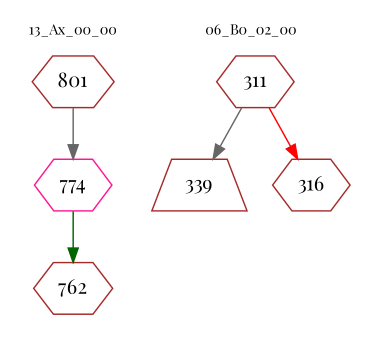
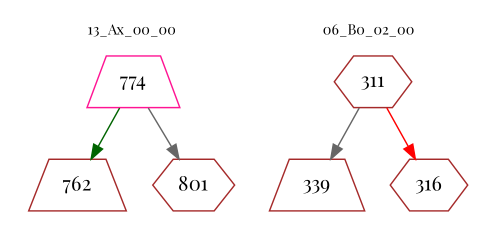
edge "801" -> "774": reversed
node "774": shape hexagon -> trapezium
node "762": shape hexagon -> trapezium
